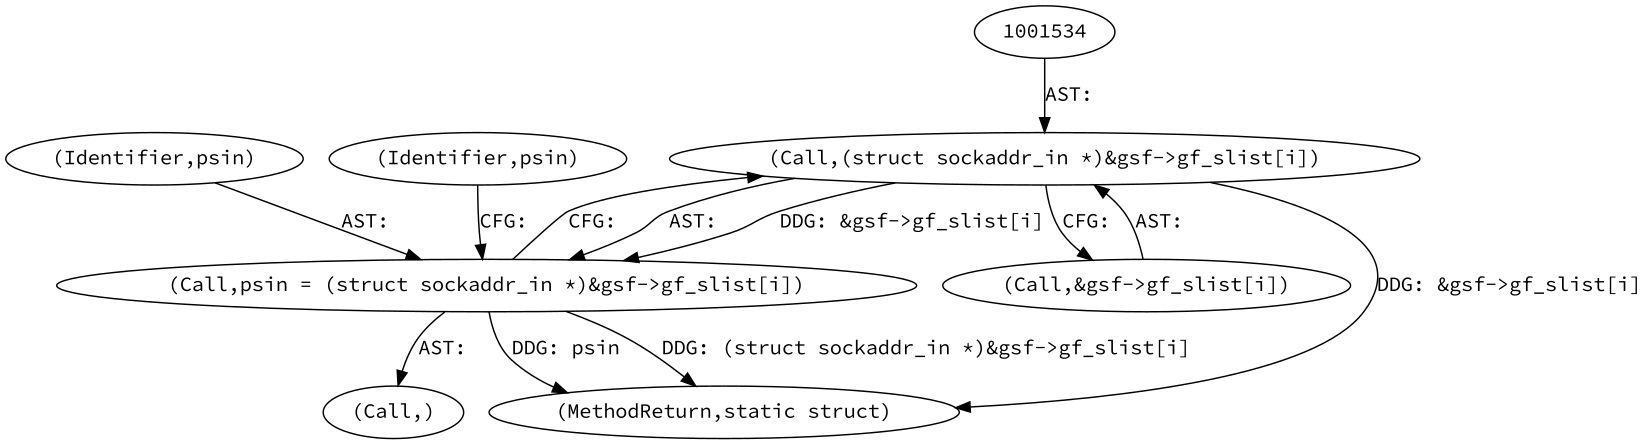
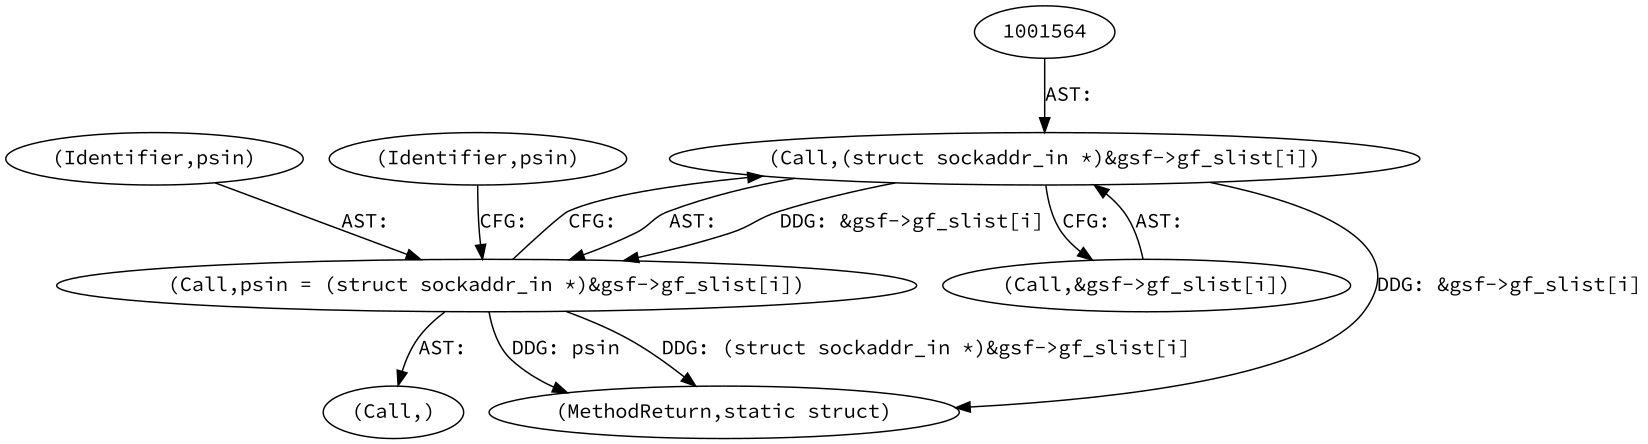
node "1001534": label "1001534" -> "1001564"
